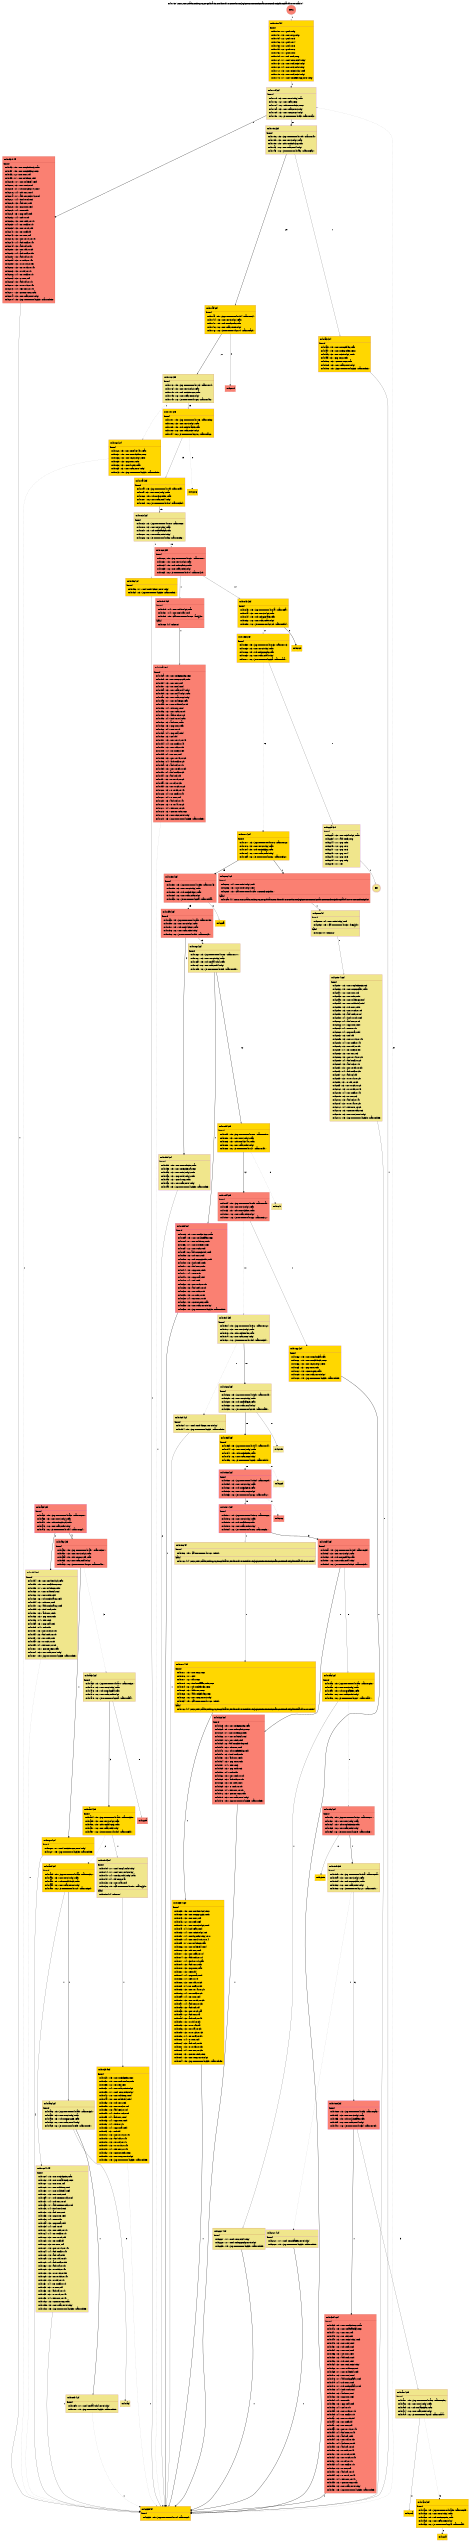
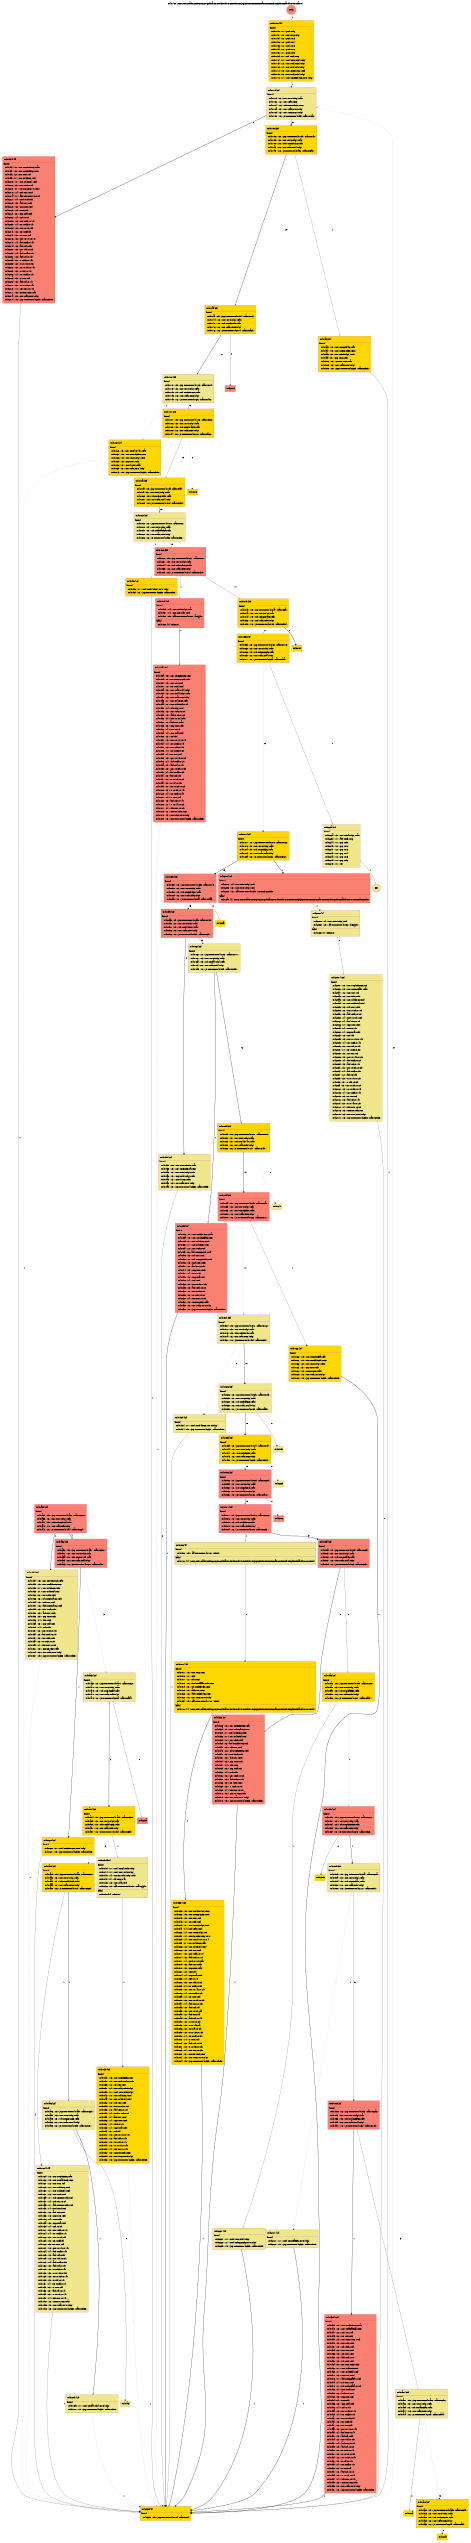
node "0x401796 [25]": fillcolor khaki -> gold
